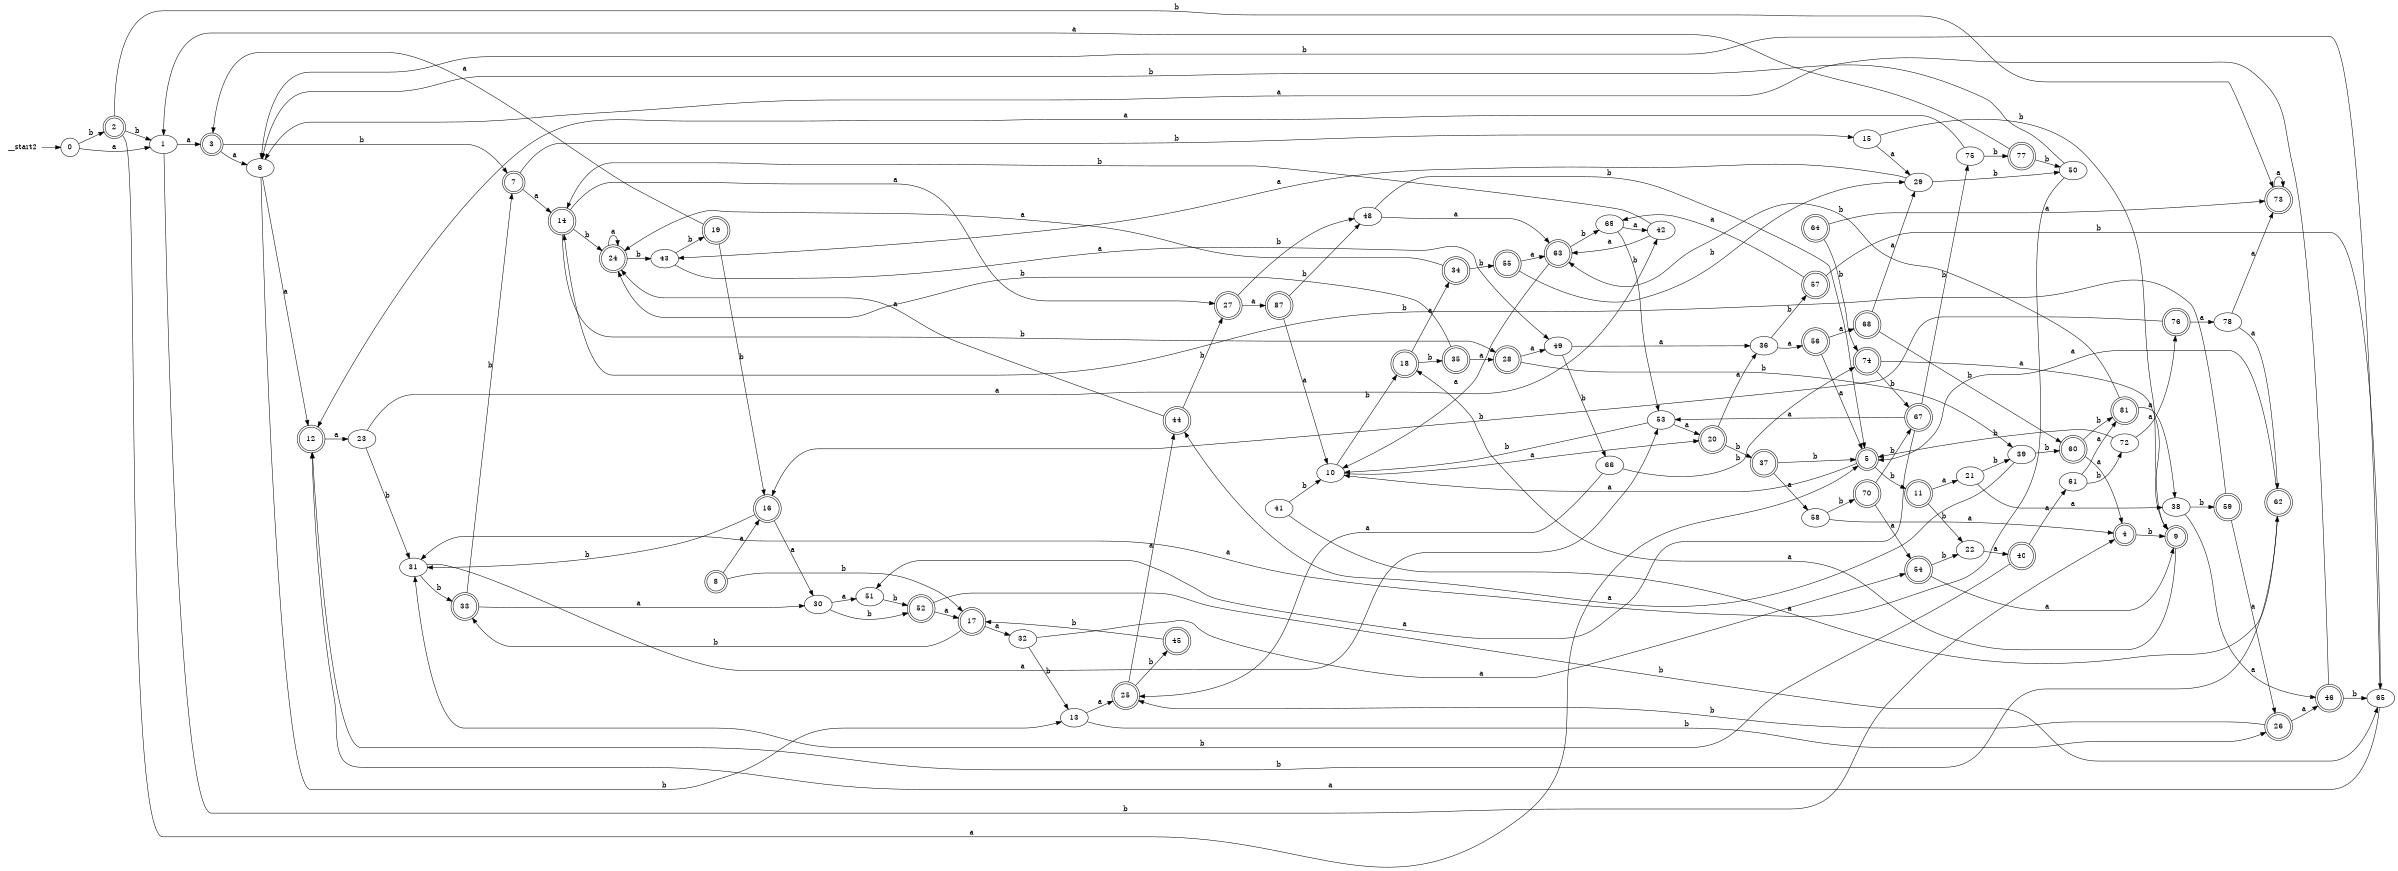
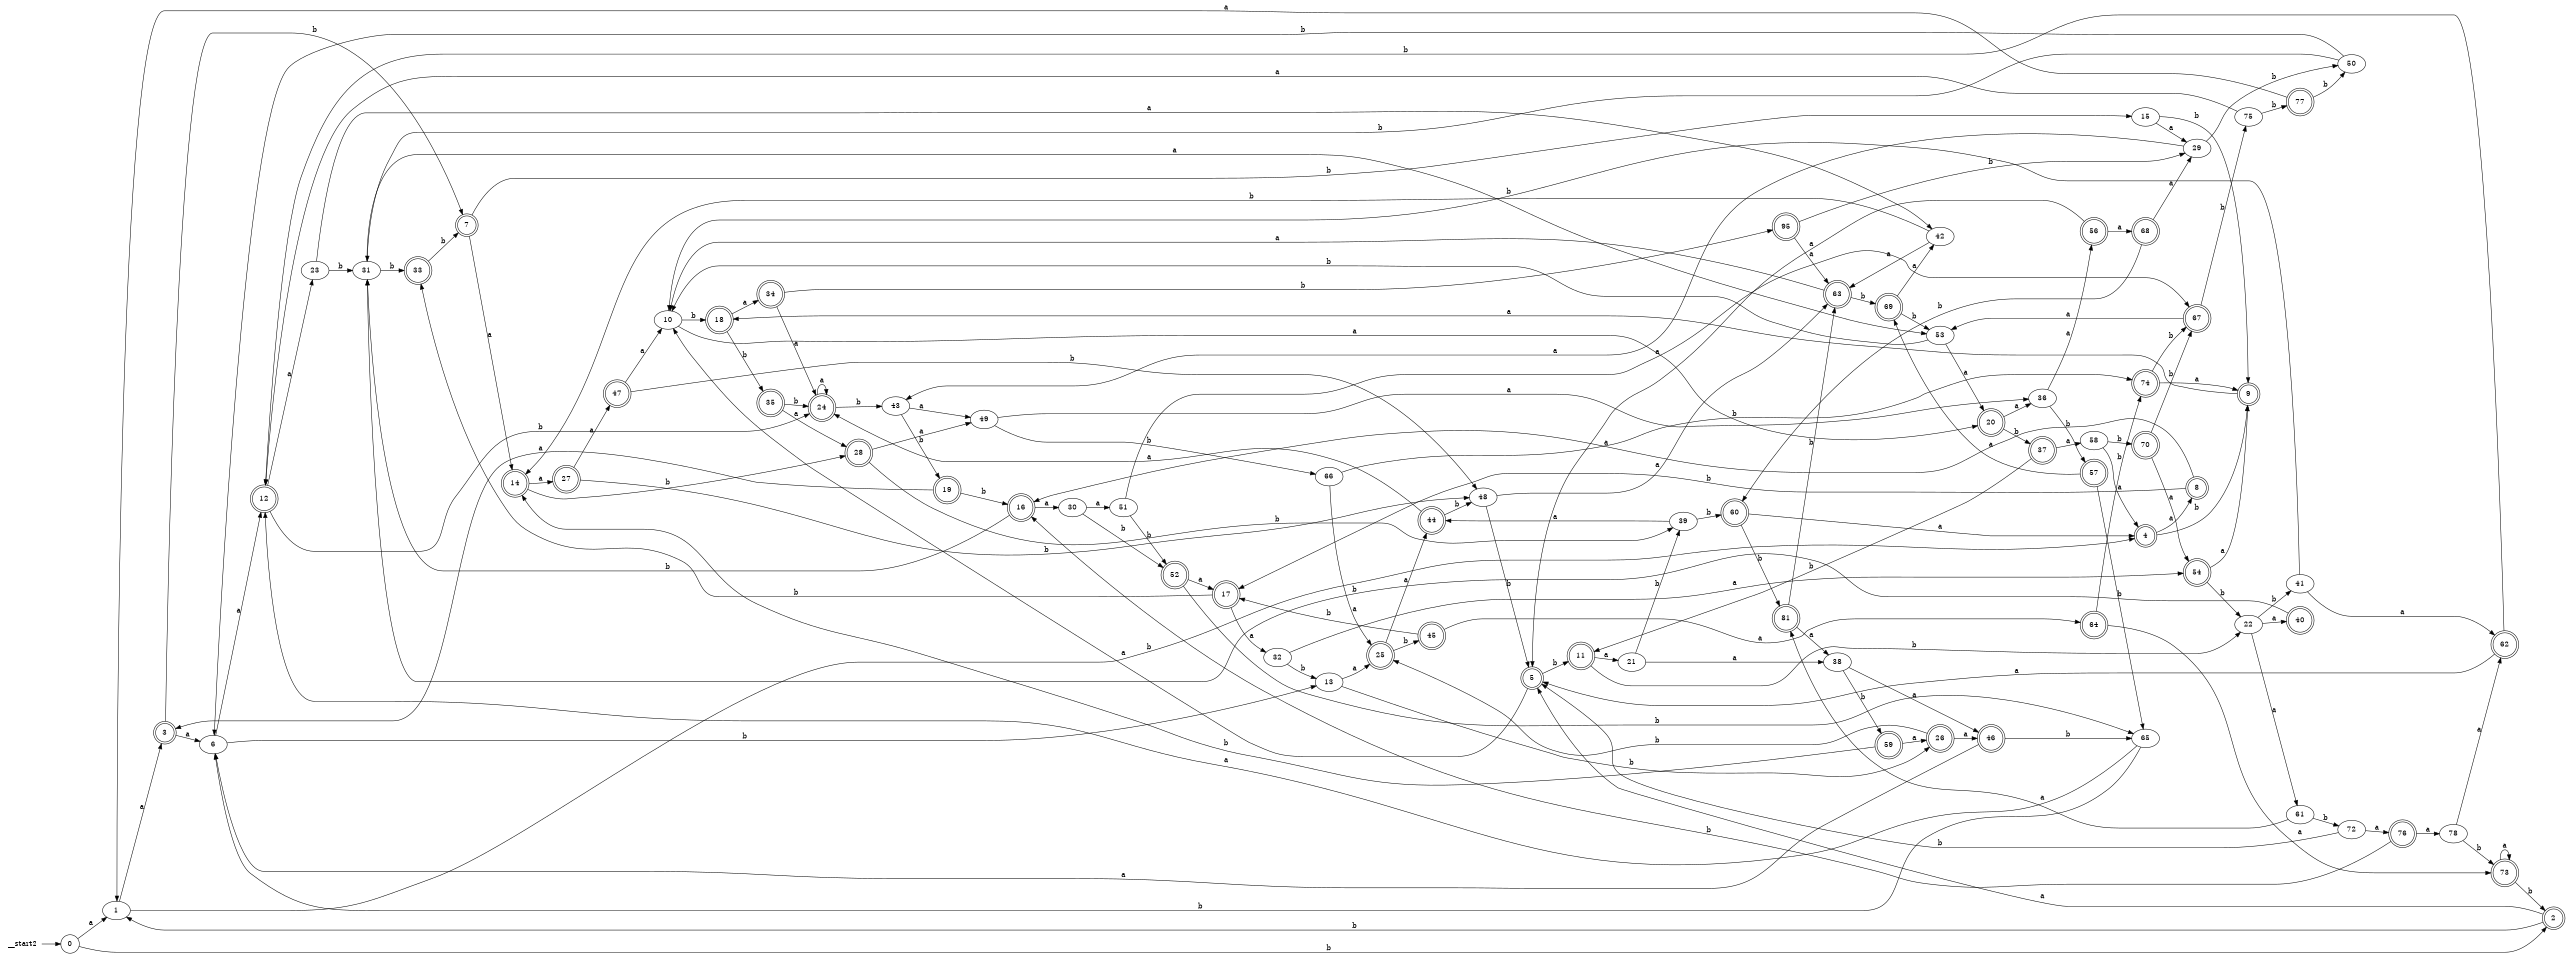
edge "2" -> "73": reversed
node "69": shape ellipse -> doublecircle
edge "14" -> "24": now "12" -> "24"
edge "78" -> "73": label "a" -> "b"
node "55": label "55" -> "95"
node "87": label "87" -> "47"
edge "44" -> "27": now "44" -> "48"
edge "37" -> "5": now "37" -> "11"
edge "40" -> "61": now "22" -> "61"
edge "4" -> "8": added, label "a"
edge "50" -> "31": label "a" -> "b"
edge "33" -> "30": removed, label "a"
edge "22" -> "41": added, label "b"
edge "67" -> "51": reversed
edge "45" -> "64": added, label "a"
